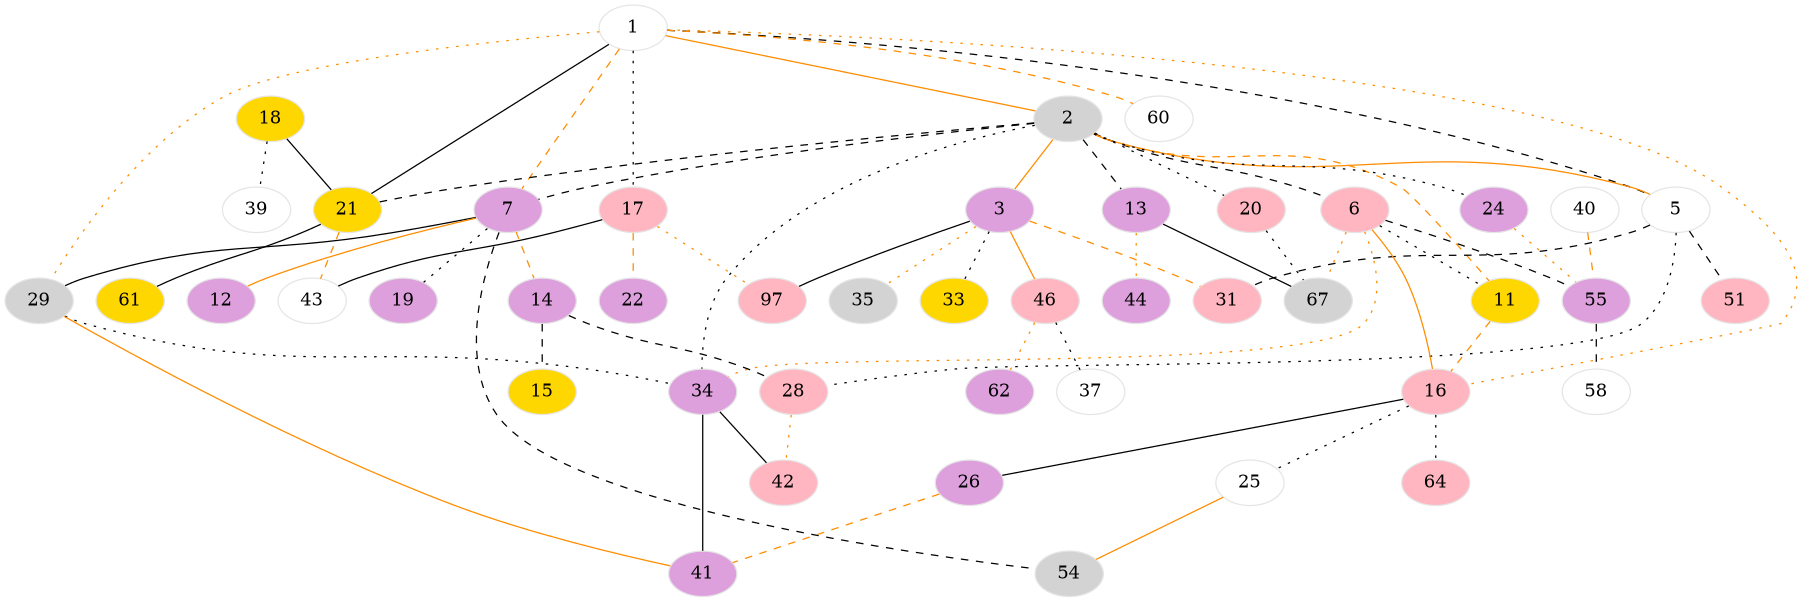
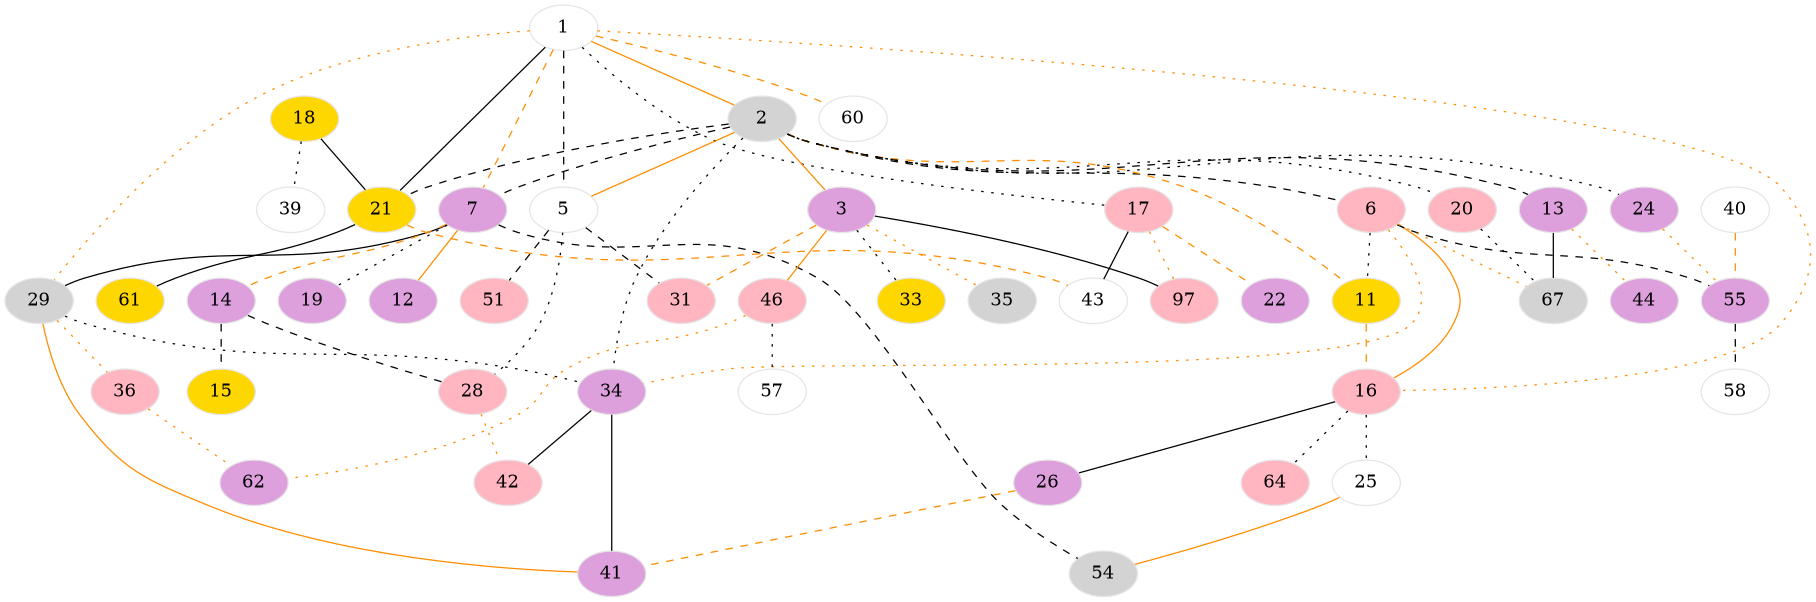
node "36": added
node "37": label "37" -> "57"
